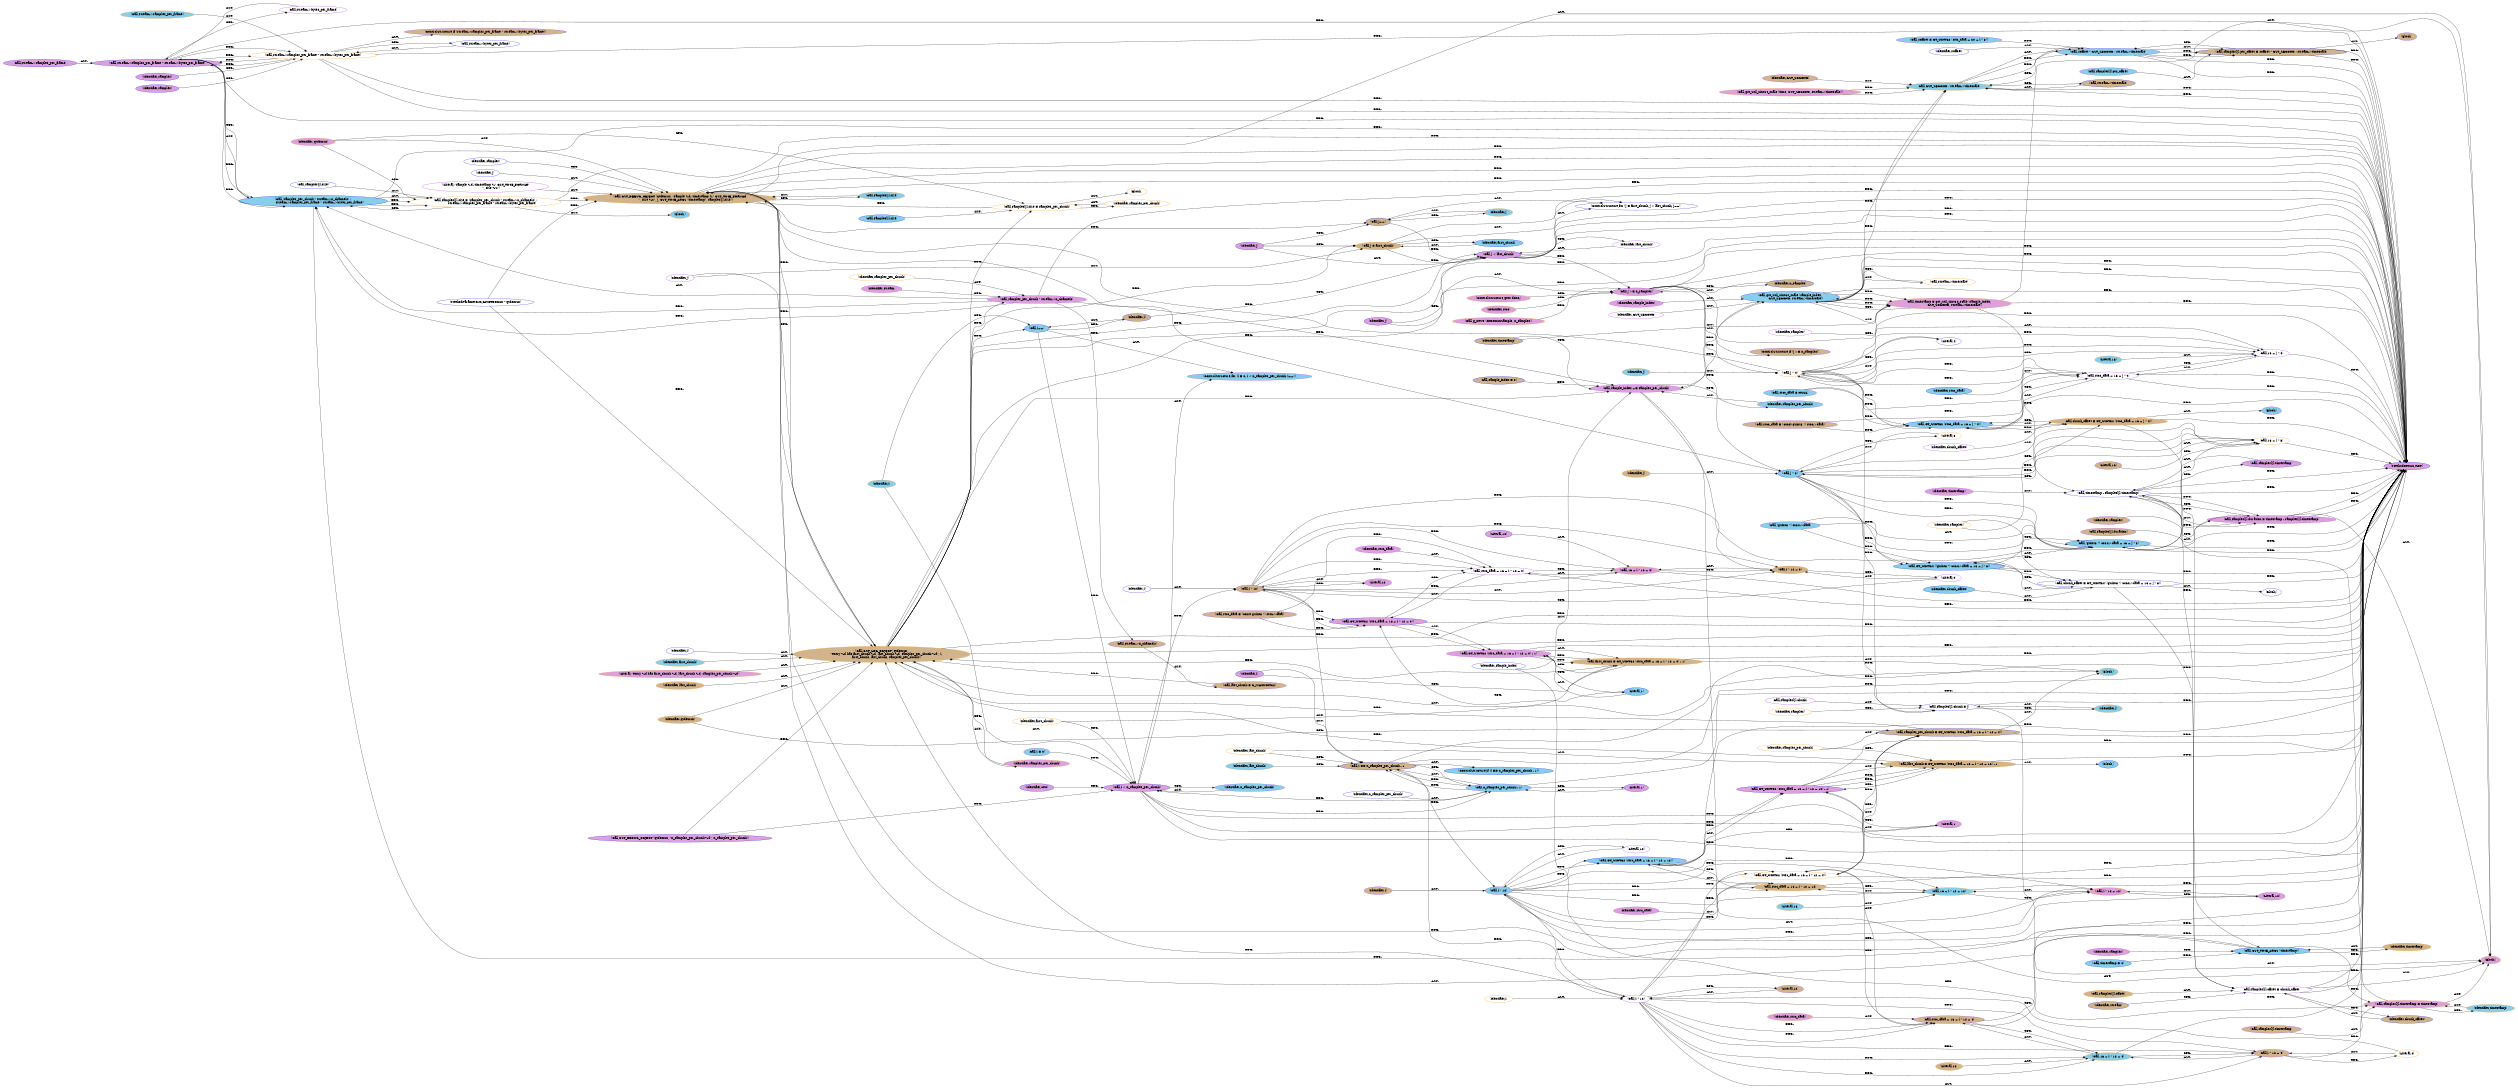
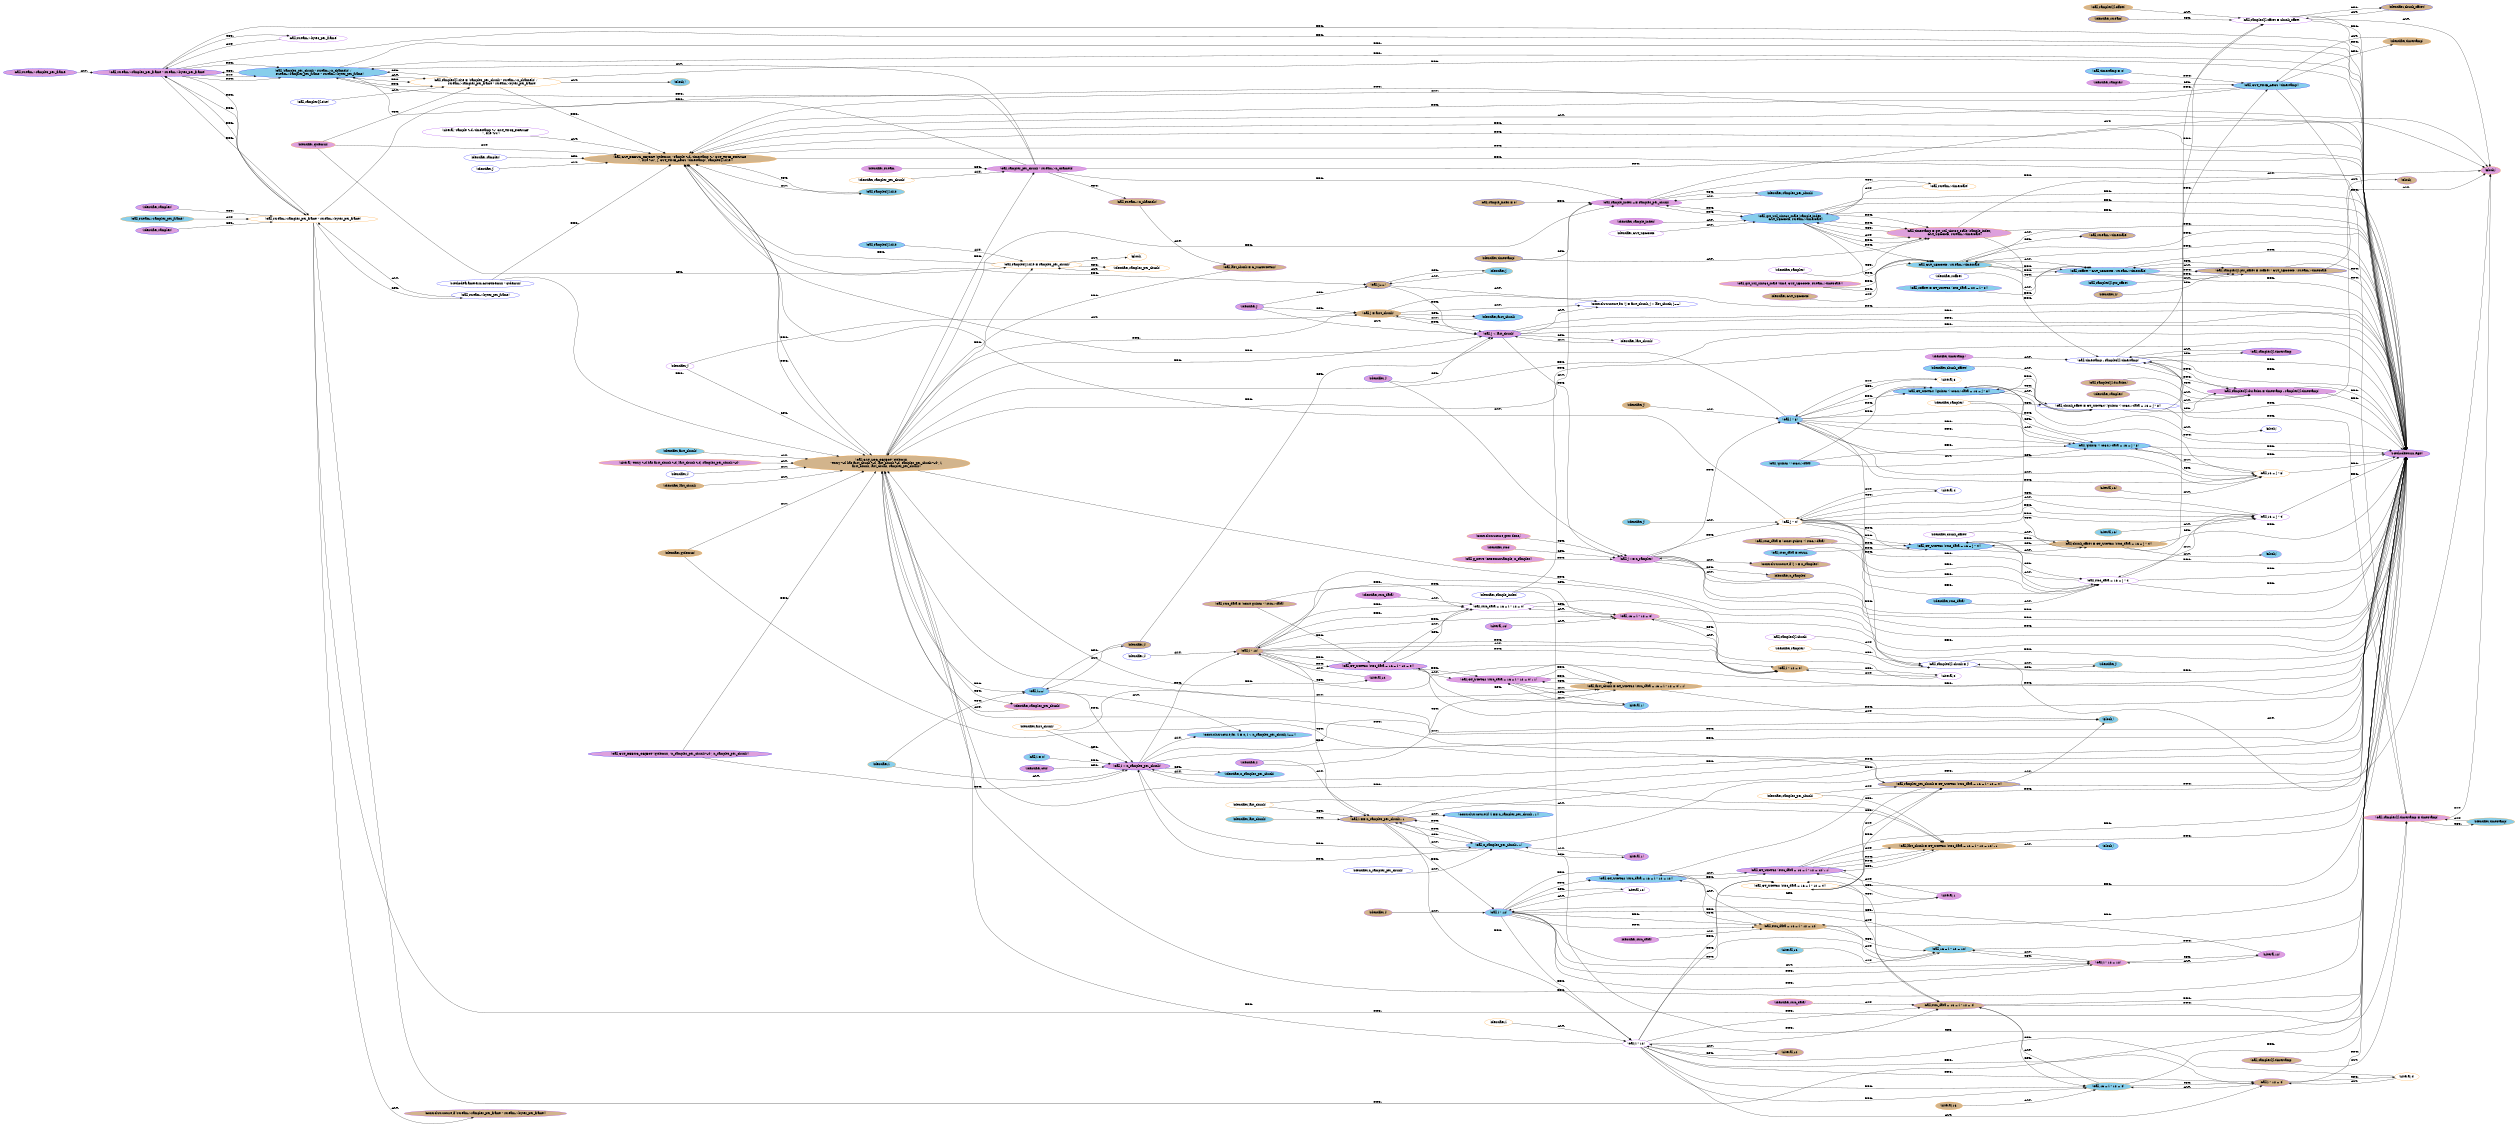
node "(Identifier,k)": added
edge "(Call,16 + j * 8)" -> "(MethodReturn,RET)": label "CFG: " -> "DDG: "
